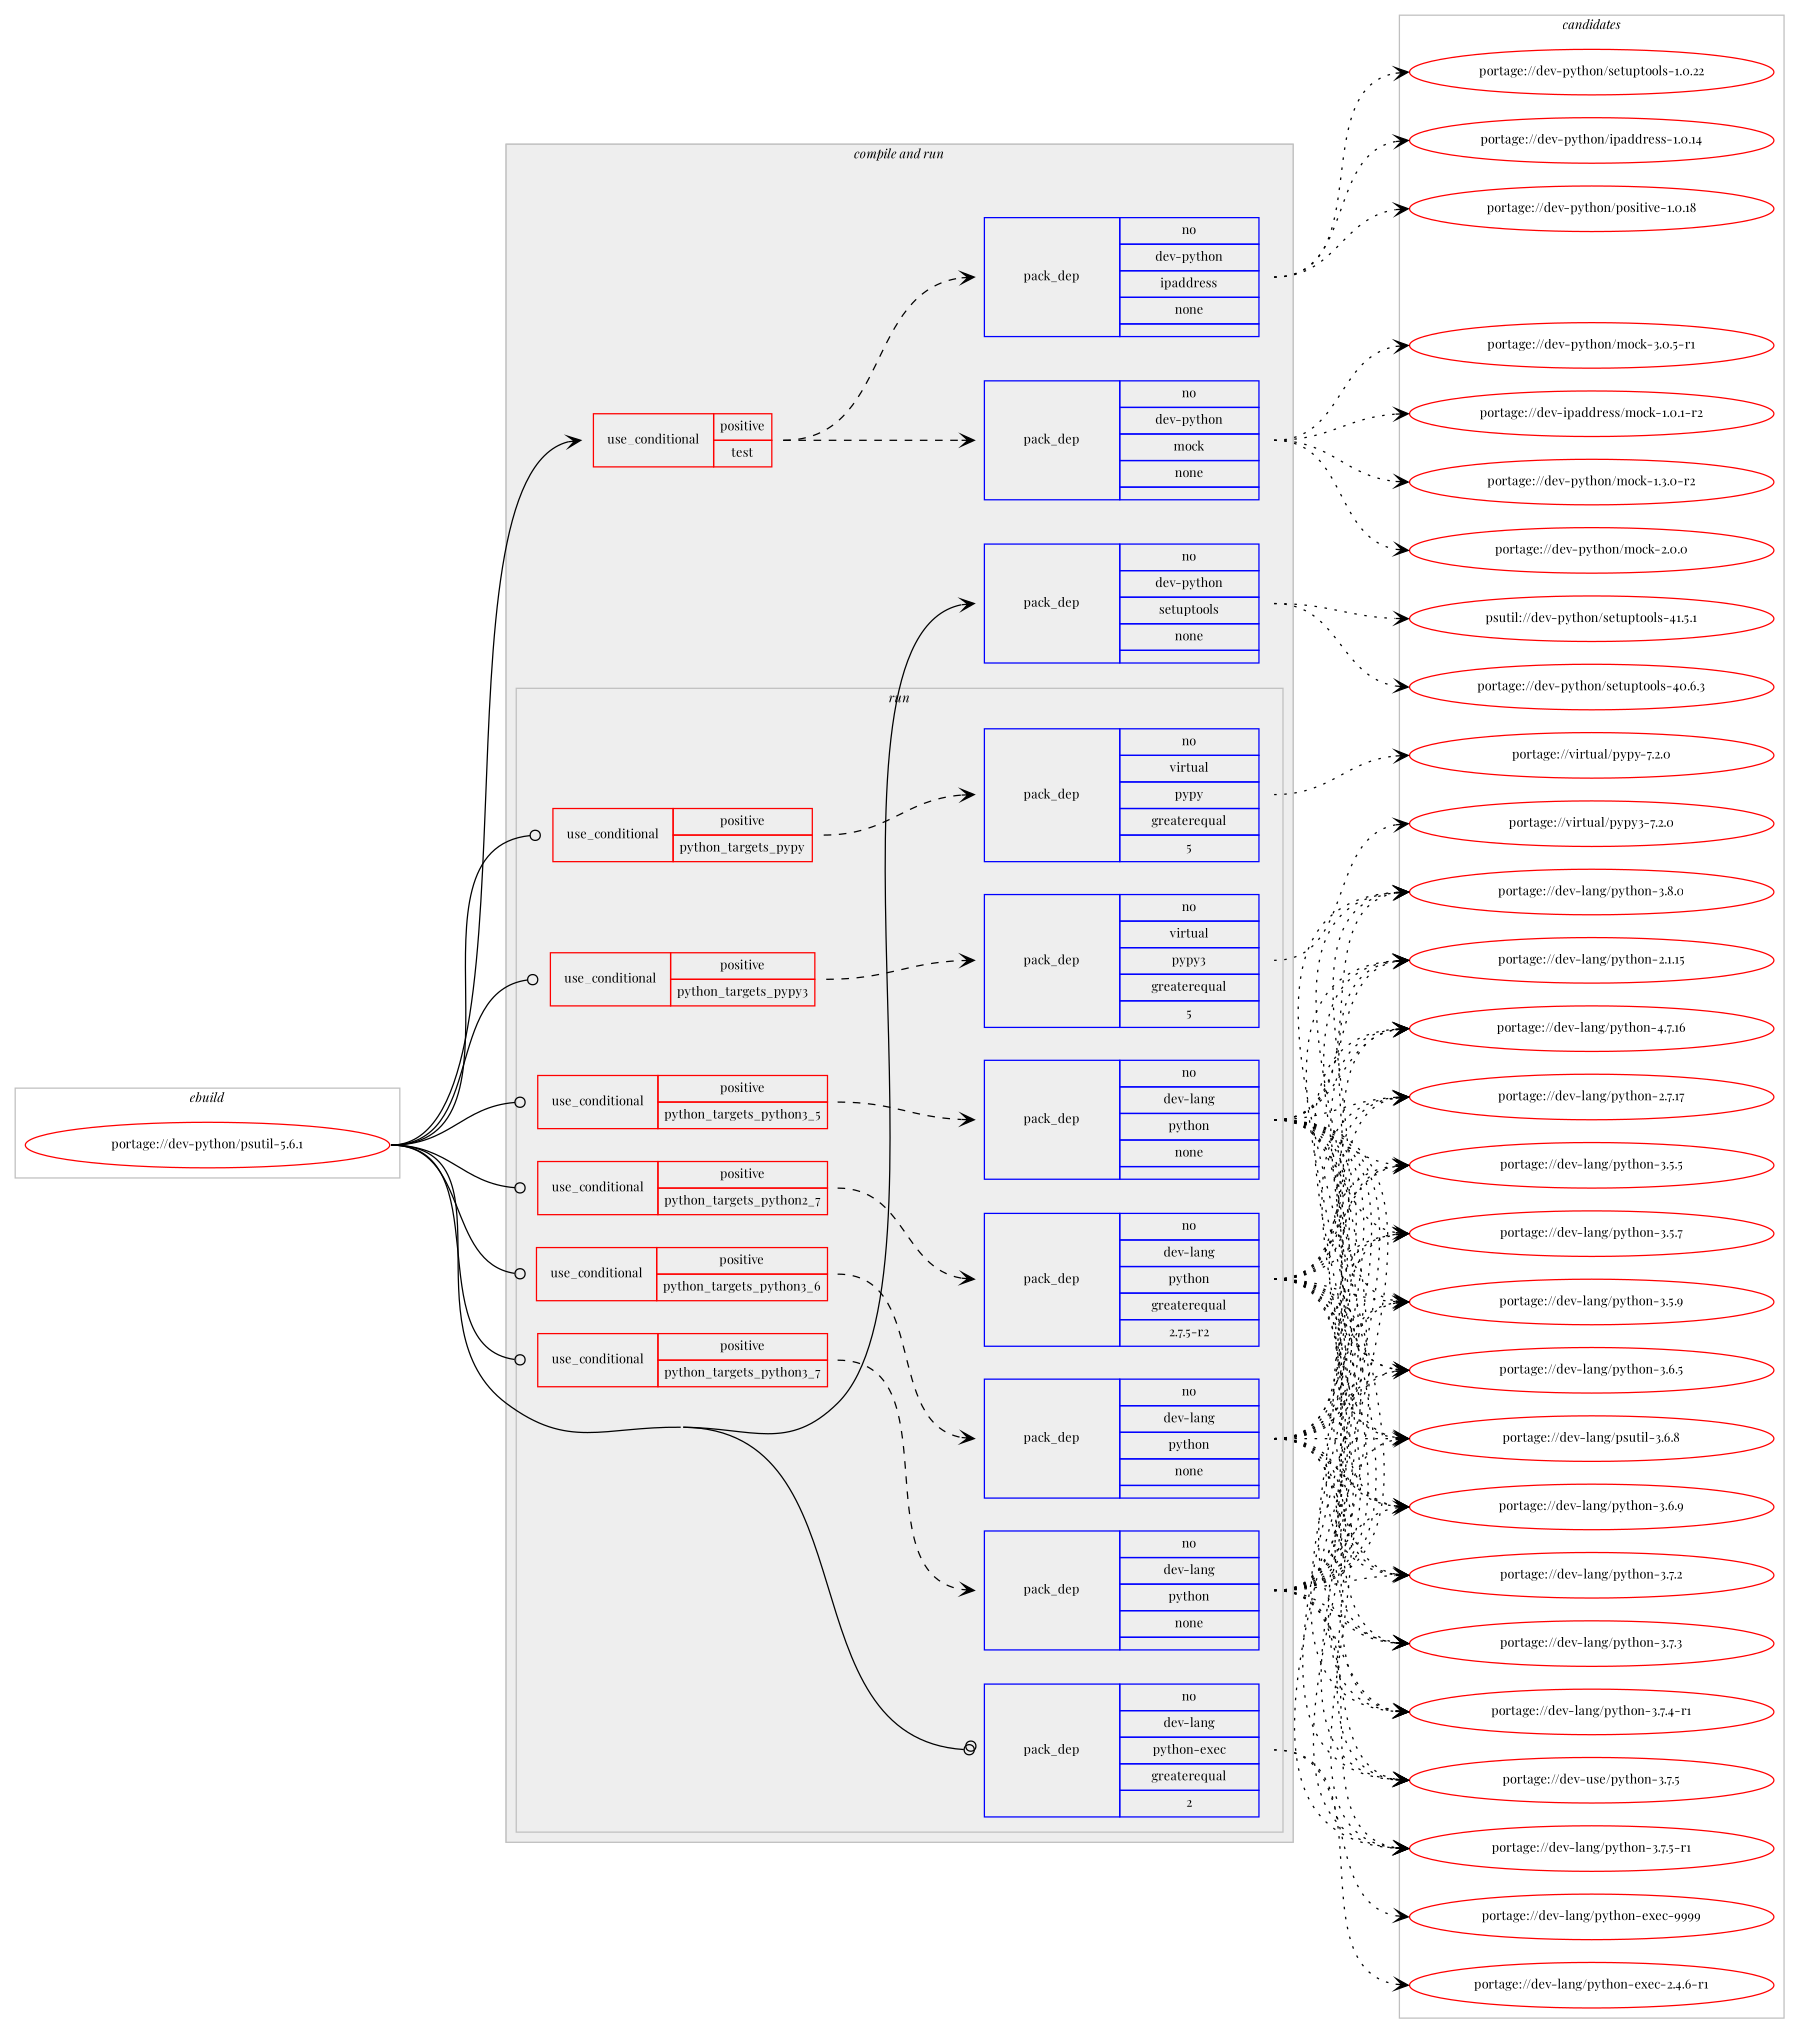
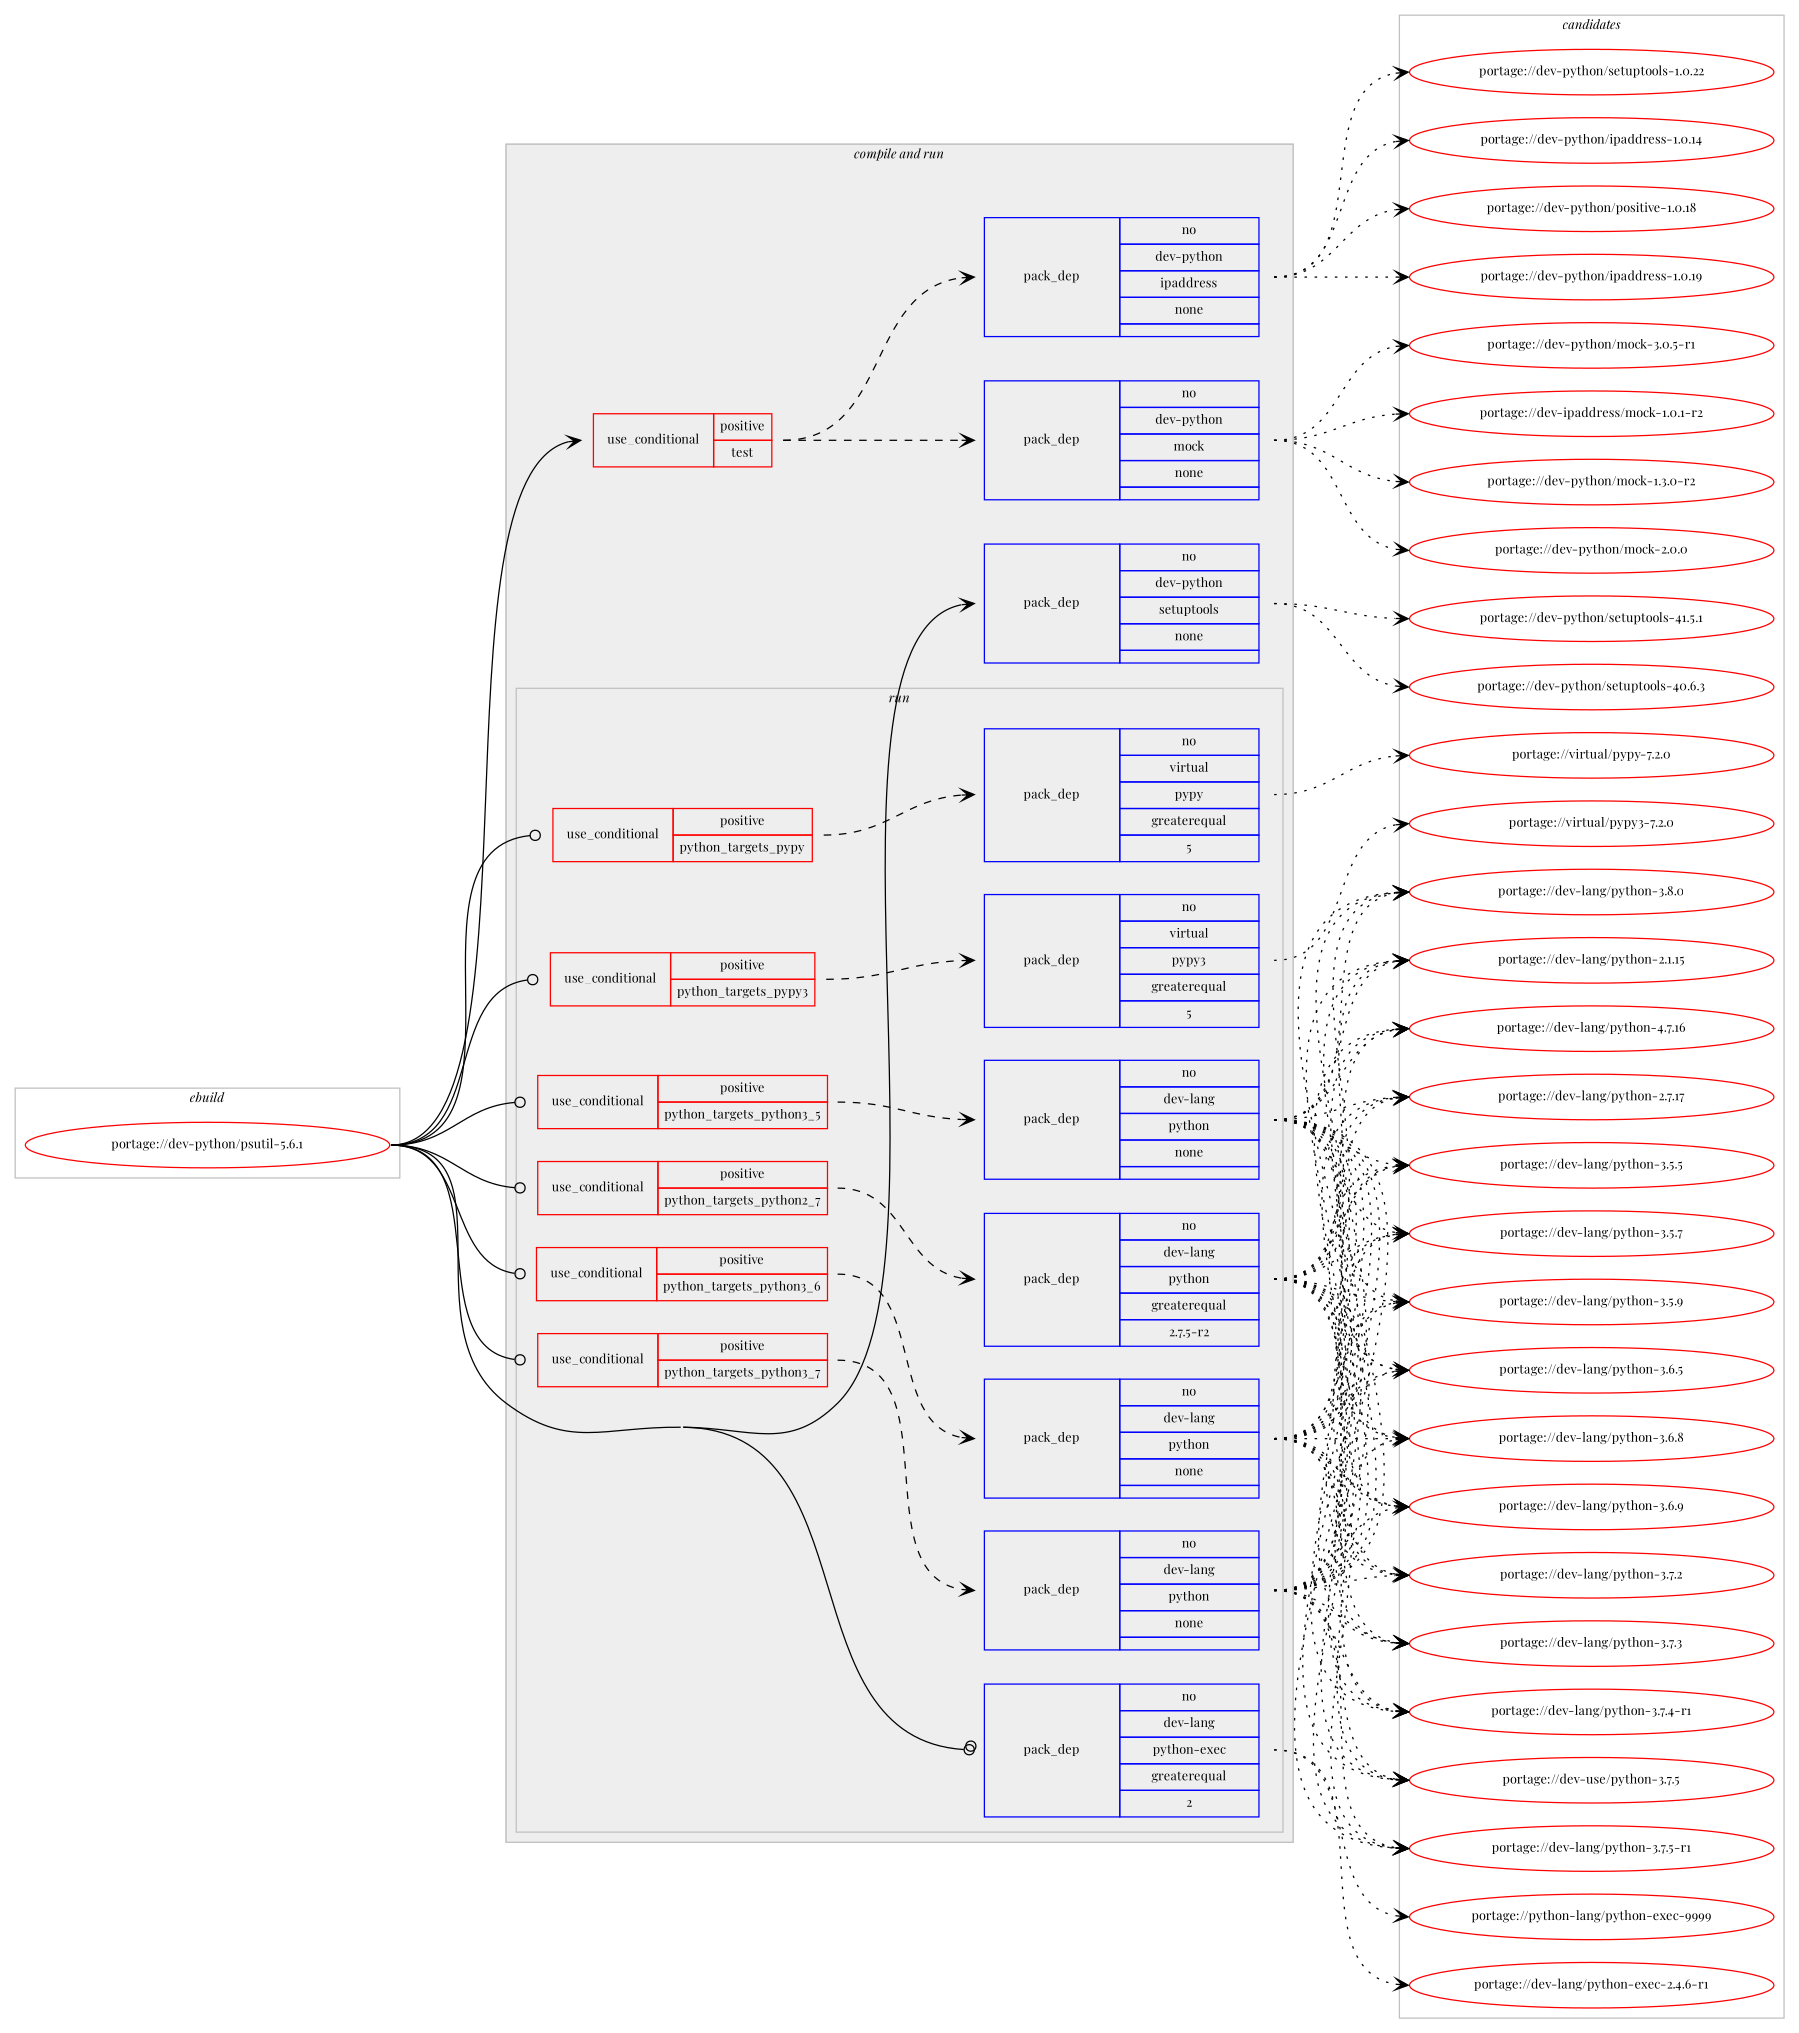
node "portage://dev-python/ipaddress-1.0.19": added
node "psutil://dev-python/setuptools-41.5.1": label "psutil://dev-python/setuptools-41.5.1" -> "portage://dev-python/setuptools-41.5.1"
node "portage://dev-lang/psutil-3.6.8": label "portage://dev-lang/psutil-3.6.8" -> "portage://dev-lang/python-3.6.8"
node "portage://dev-lang/python-exec-9999": label "portage://dev-lang/python-exec-9999" -> "portage://python-lang/python-exec-9999"
